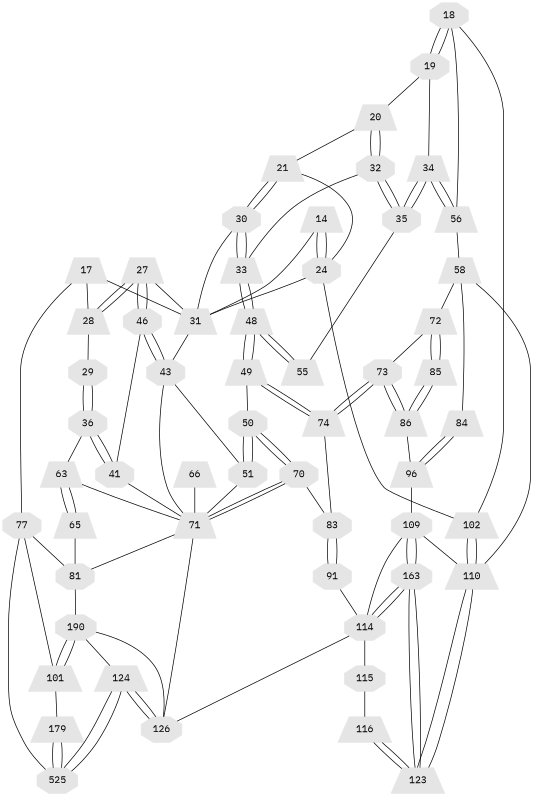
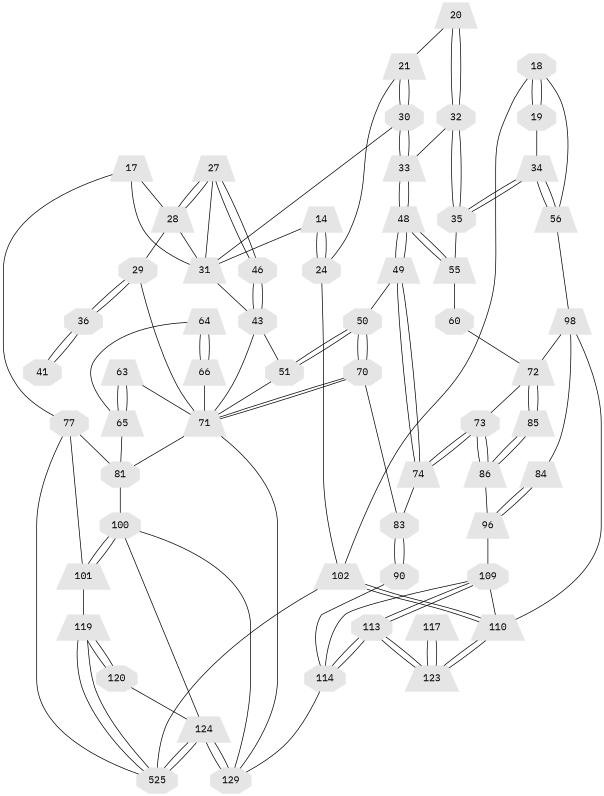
edge "19" -- "20": removed
node "58": label "58" -> "98"
edge "24" -- "31": now "28" -- "31"
node "64": added
node "60": added
edge "46" -- "41": removed
edge "36" -- "63": removed
edge "41" -- "71": now "29" -- "71"
node "91": label "91" -> "90"
node "163": label "163" -> "113"
node "190": label "190" -> "100"
edge "102" -- "525": added
node "120": added
node "115": removed
node "179": label "179" -> "119"
node "126": label "126" -> "129"
node "116": label "116" -> "117"
